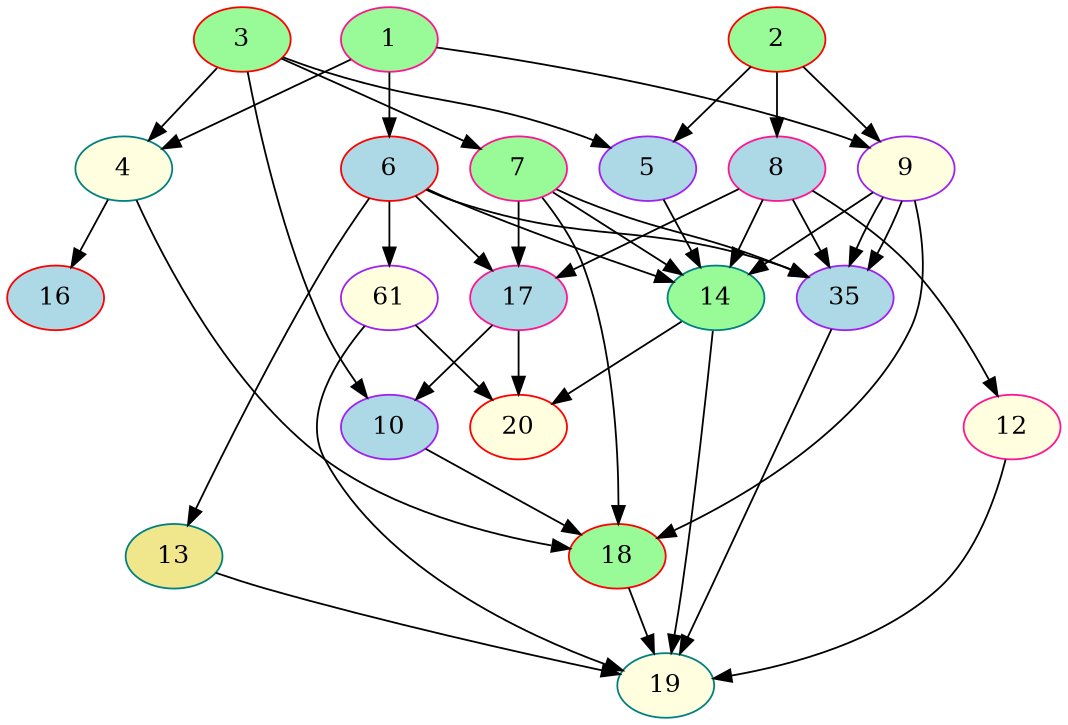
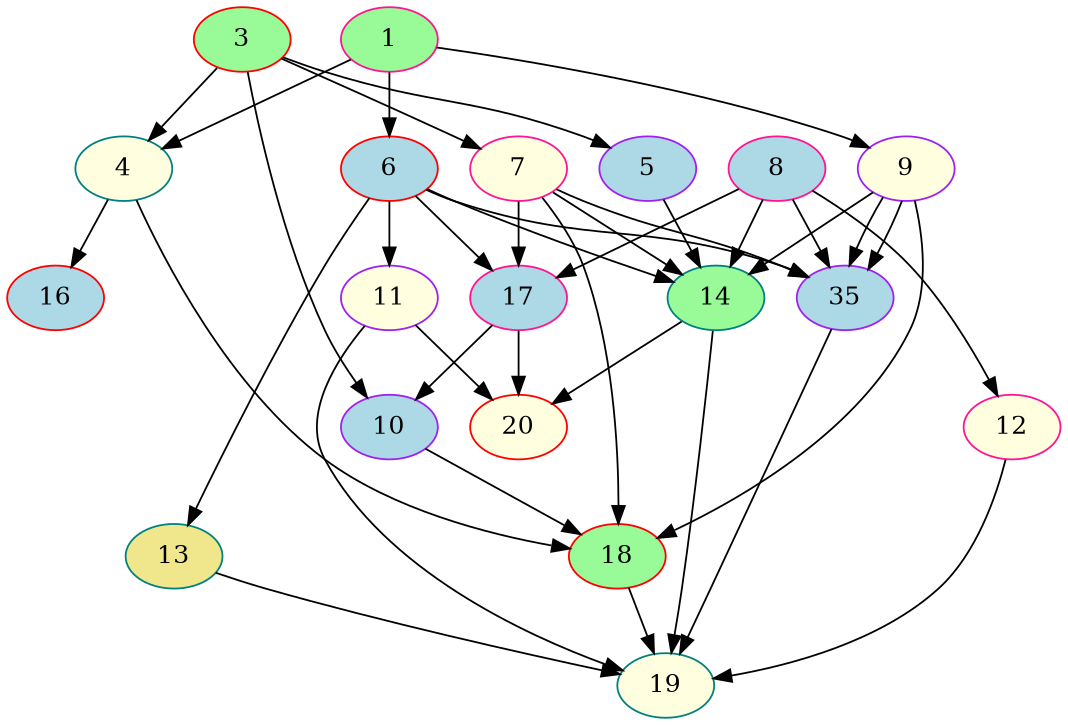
node "2": removed
node "7": fillcolor palegreen -> lightyellow
node "61": label "61" -> "11"
